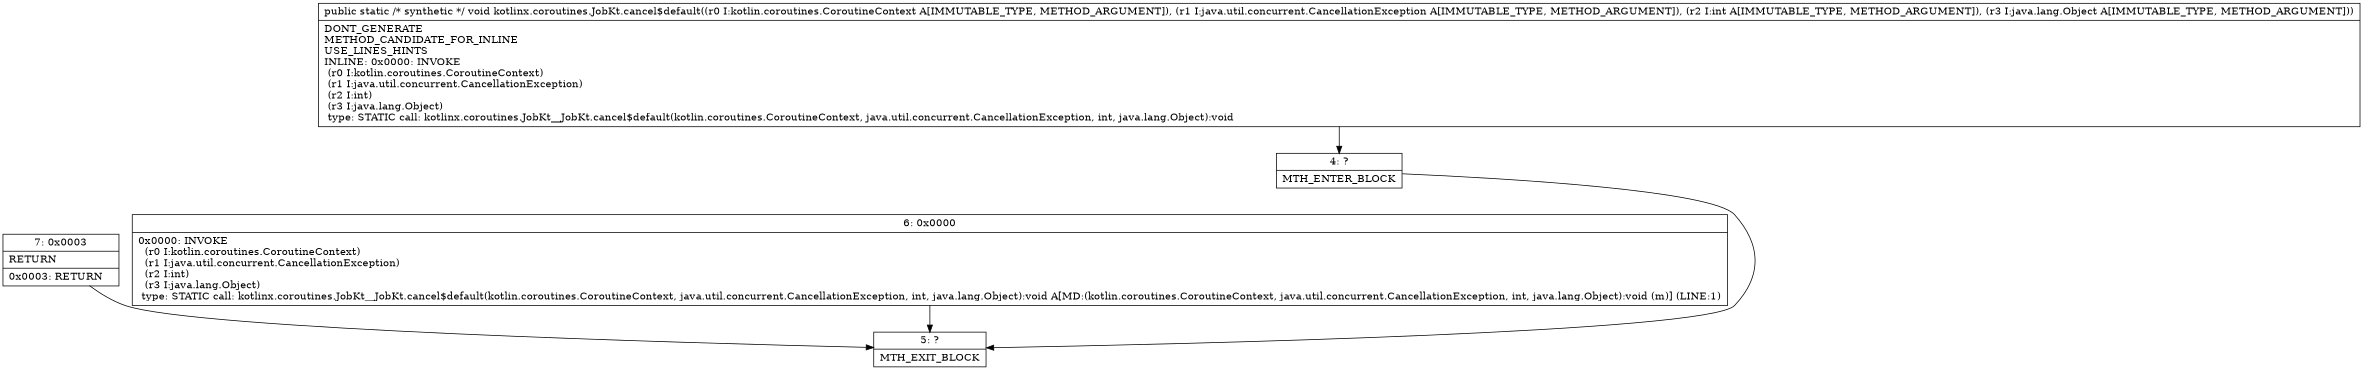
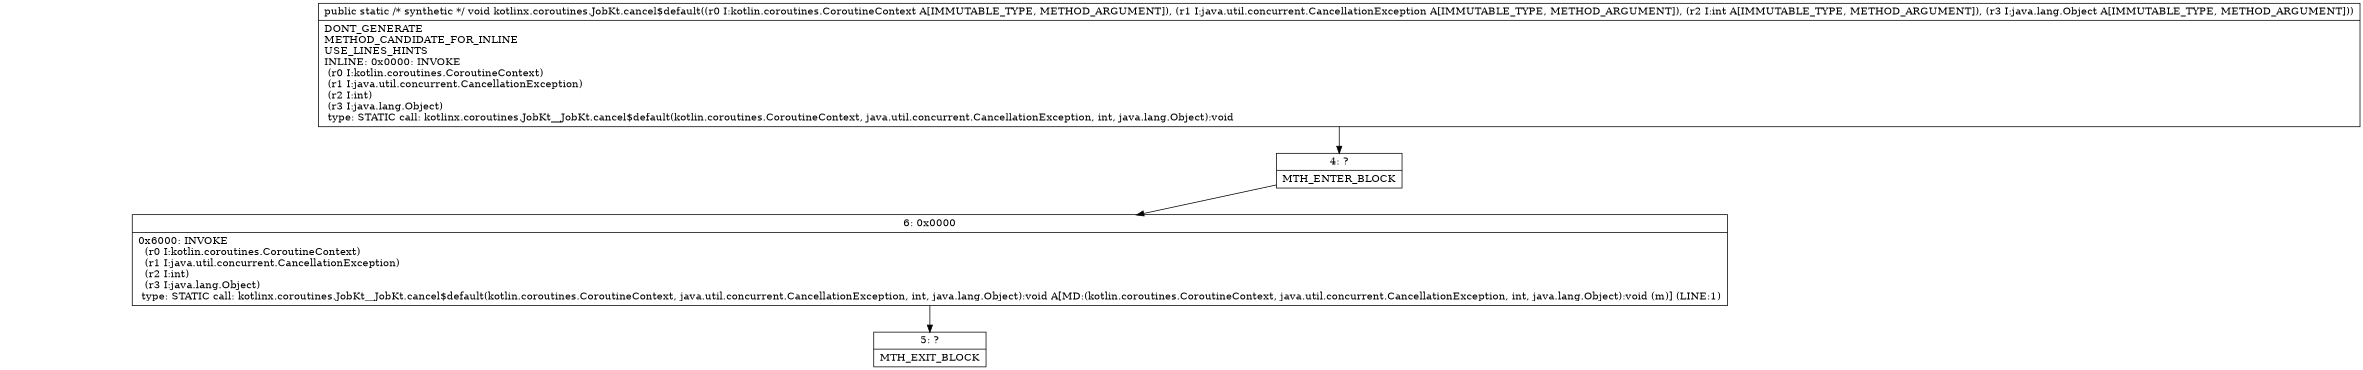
node "6: 0x0000": text "0x0000: INVOKE" -> "0x6000: INVOKE"
node "7: 0x0003": removed
edge "4: ?" -> "5: ?": now "4: ?" -> "6: 0x0000"
